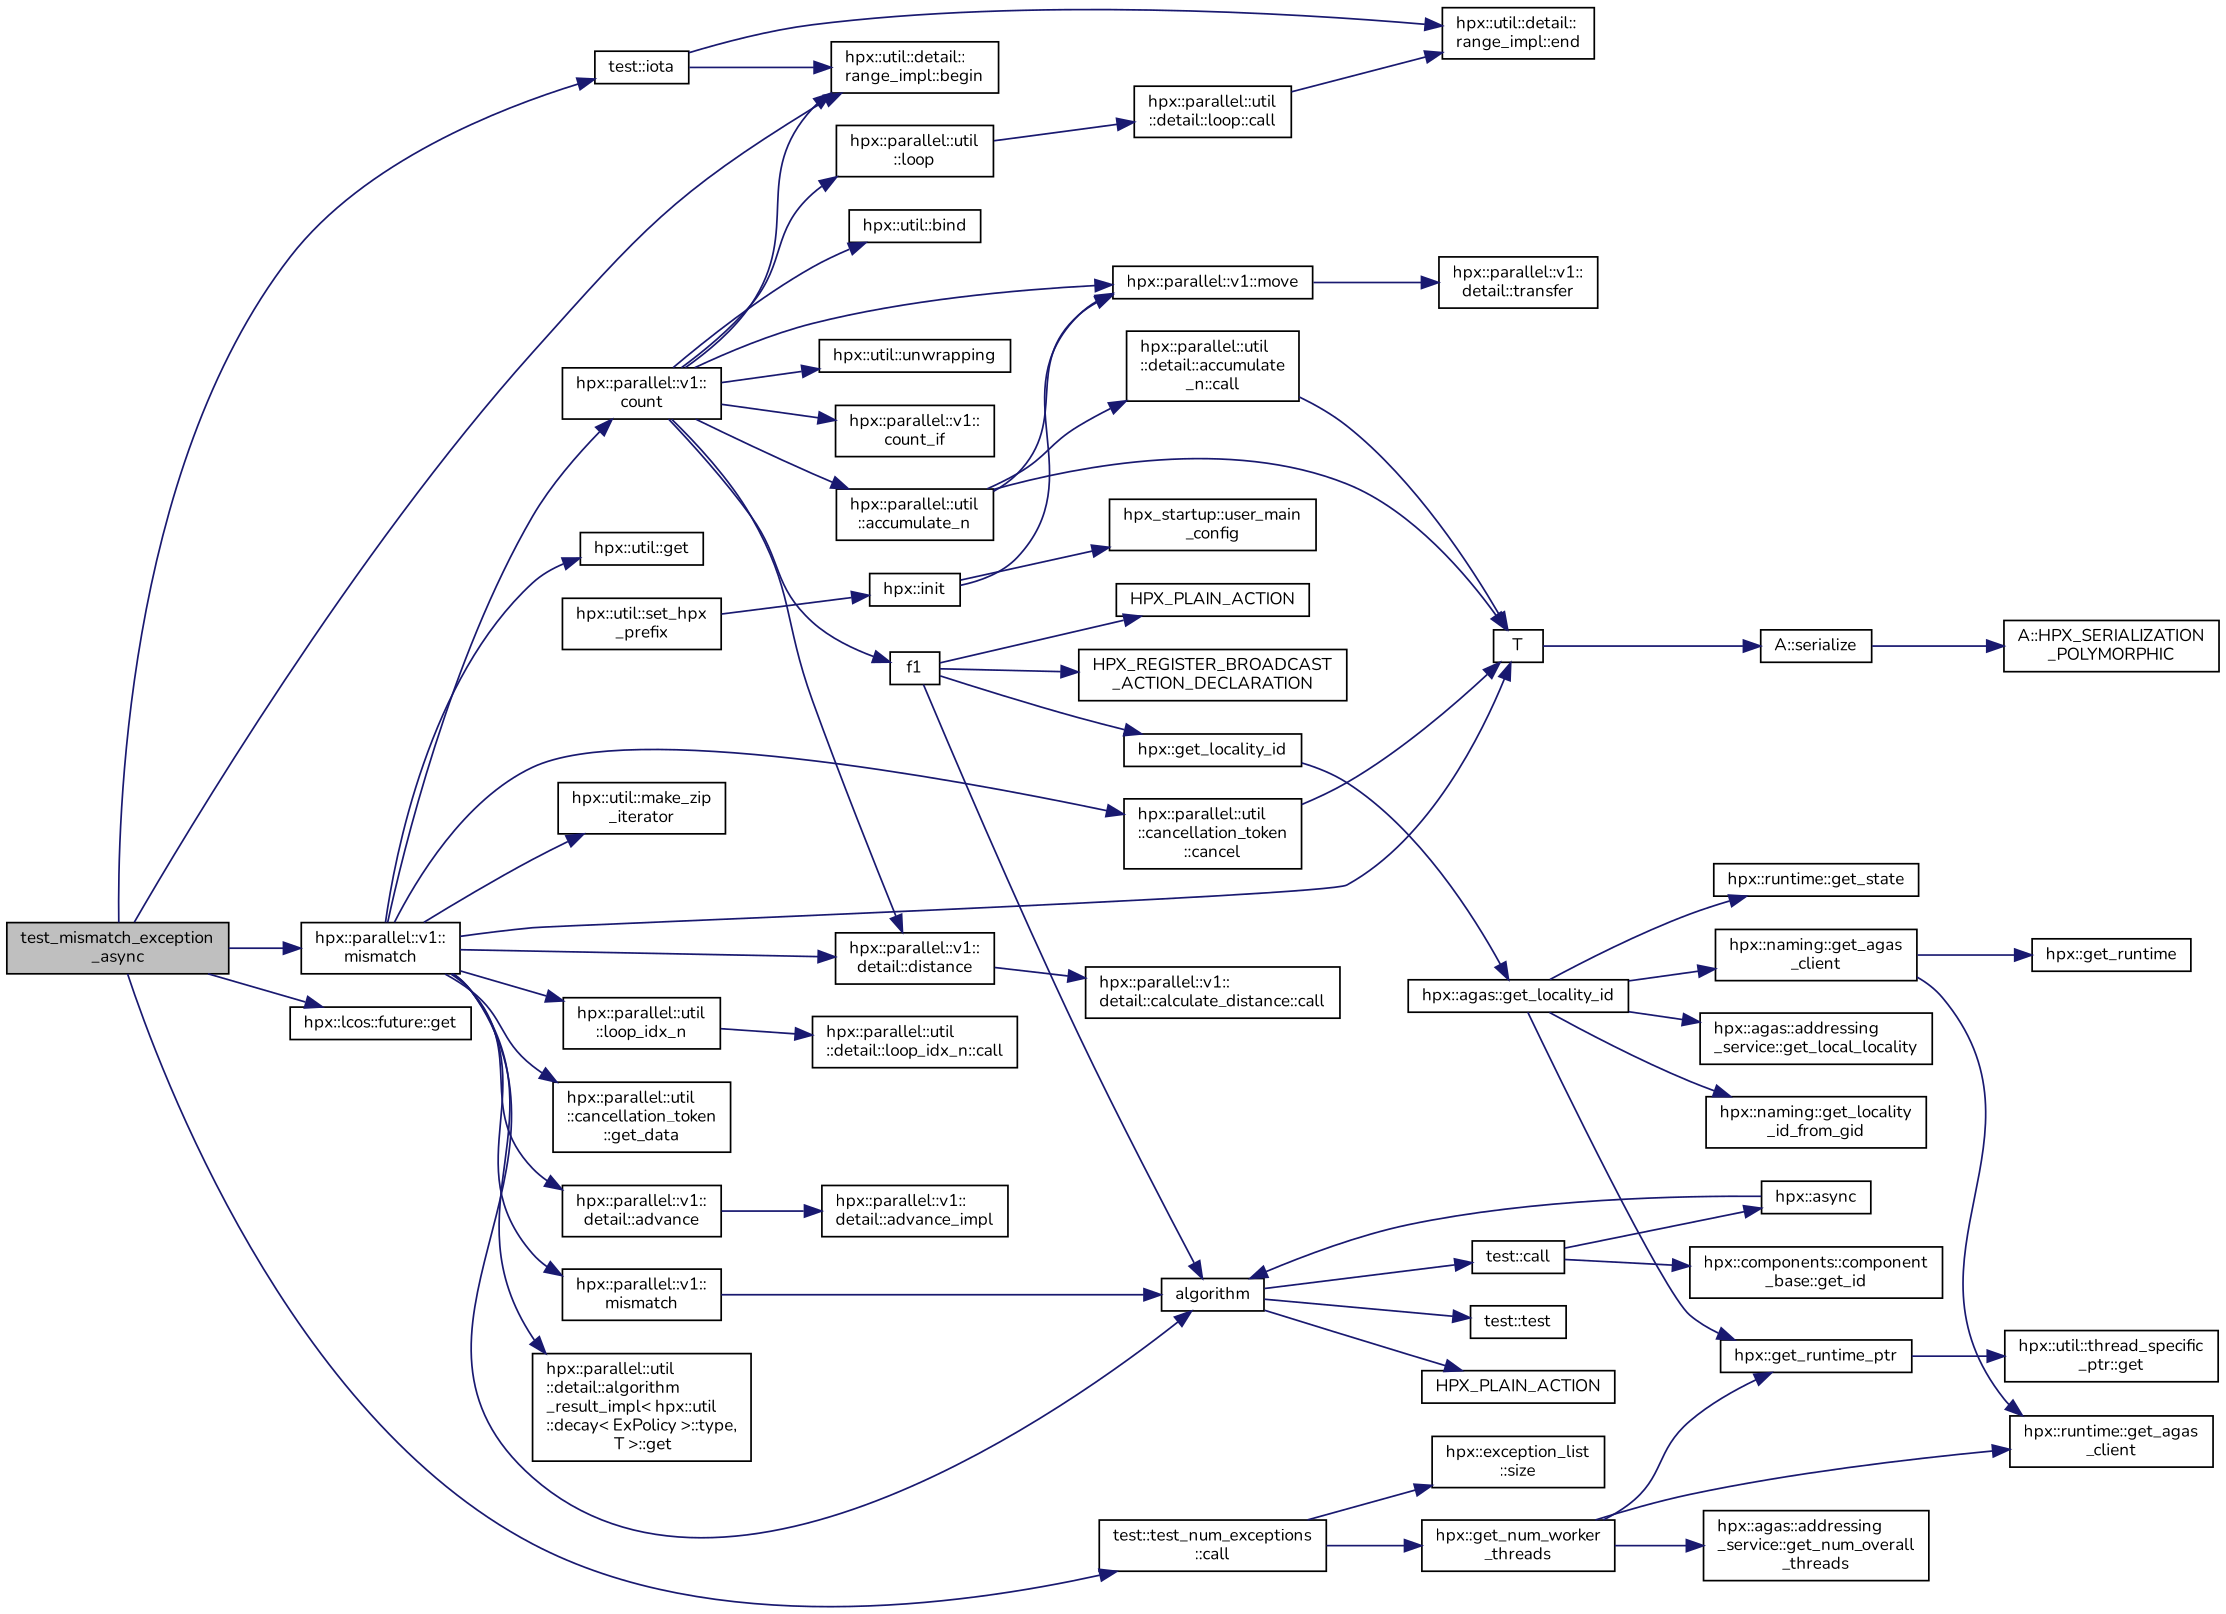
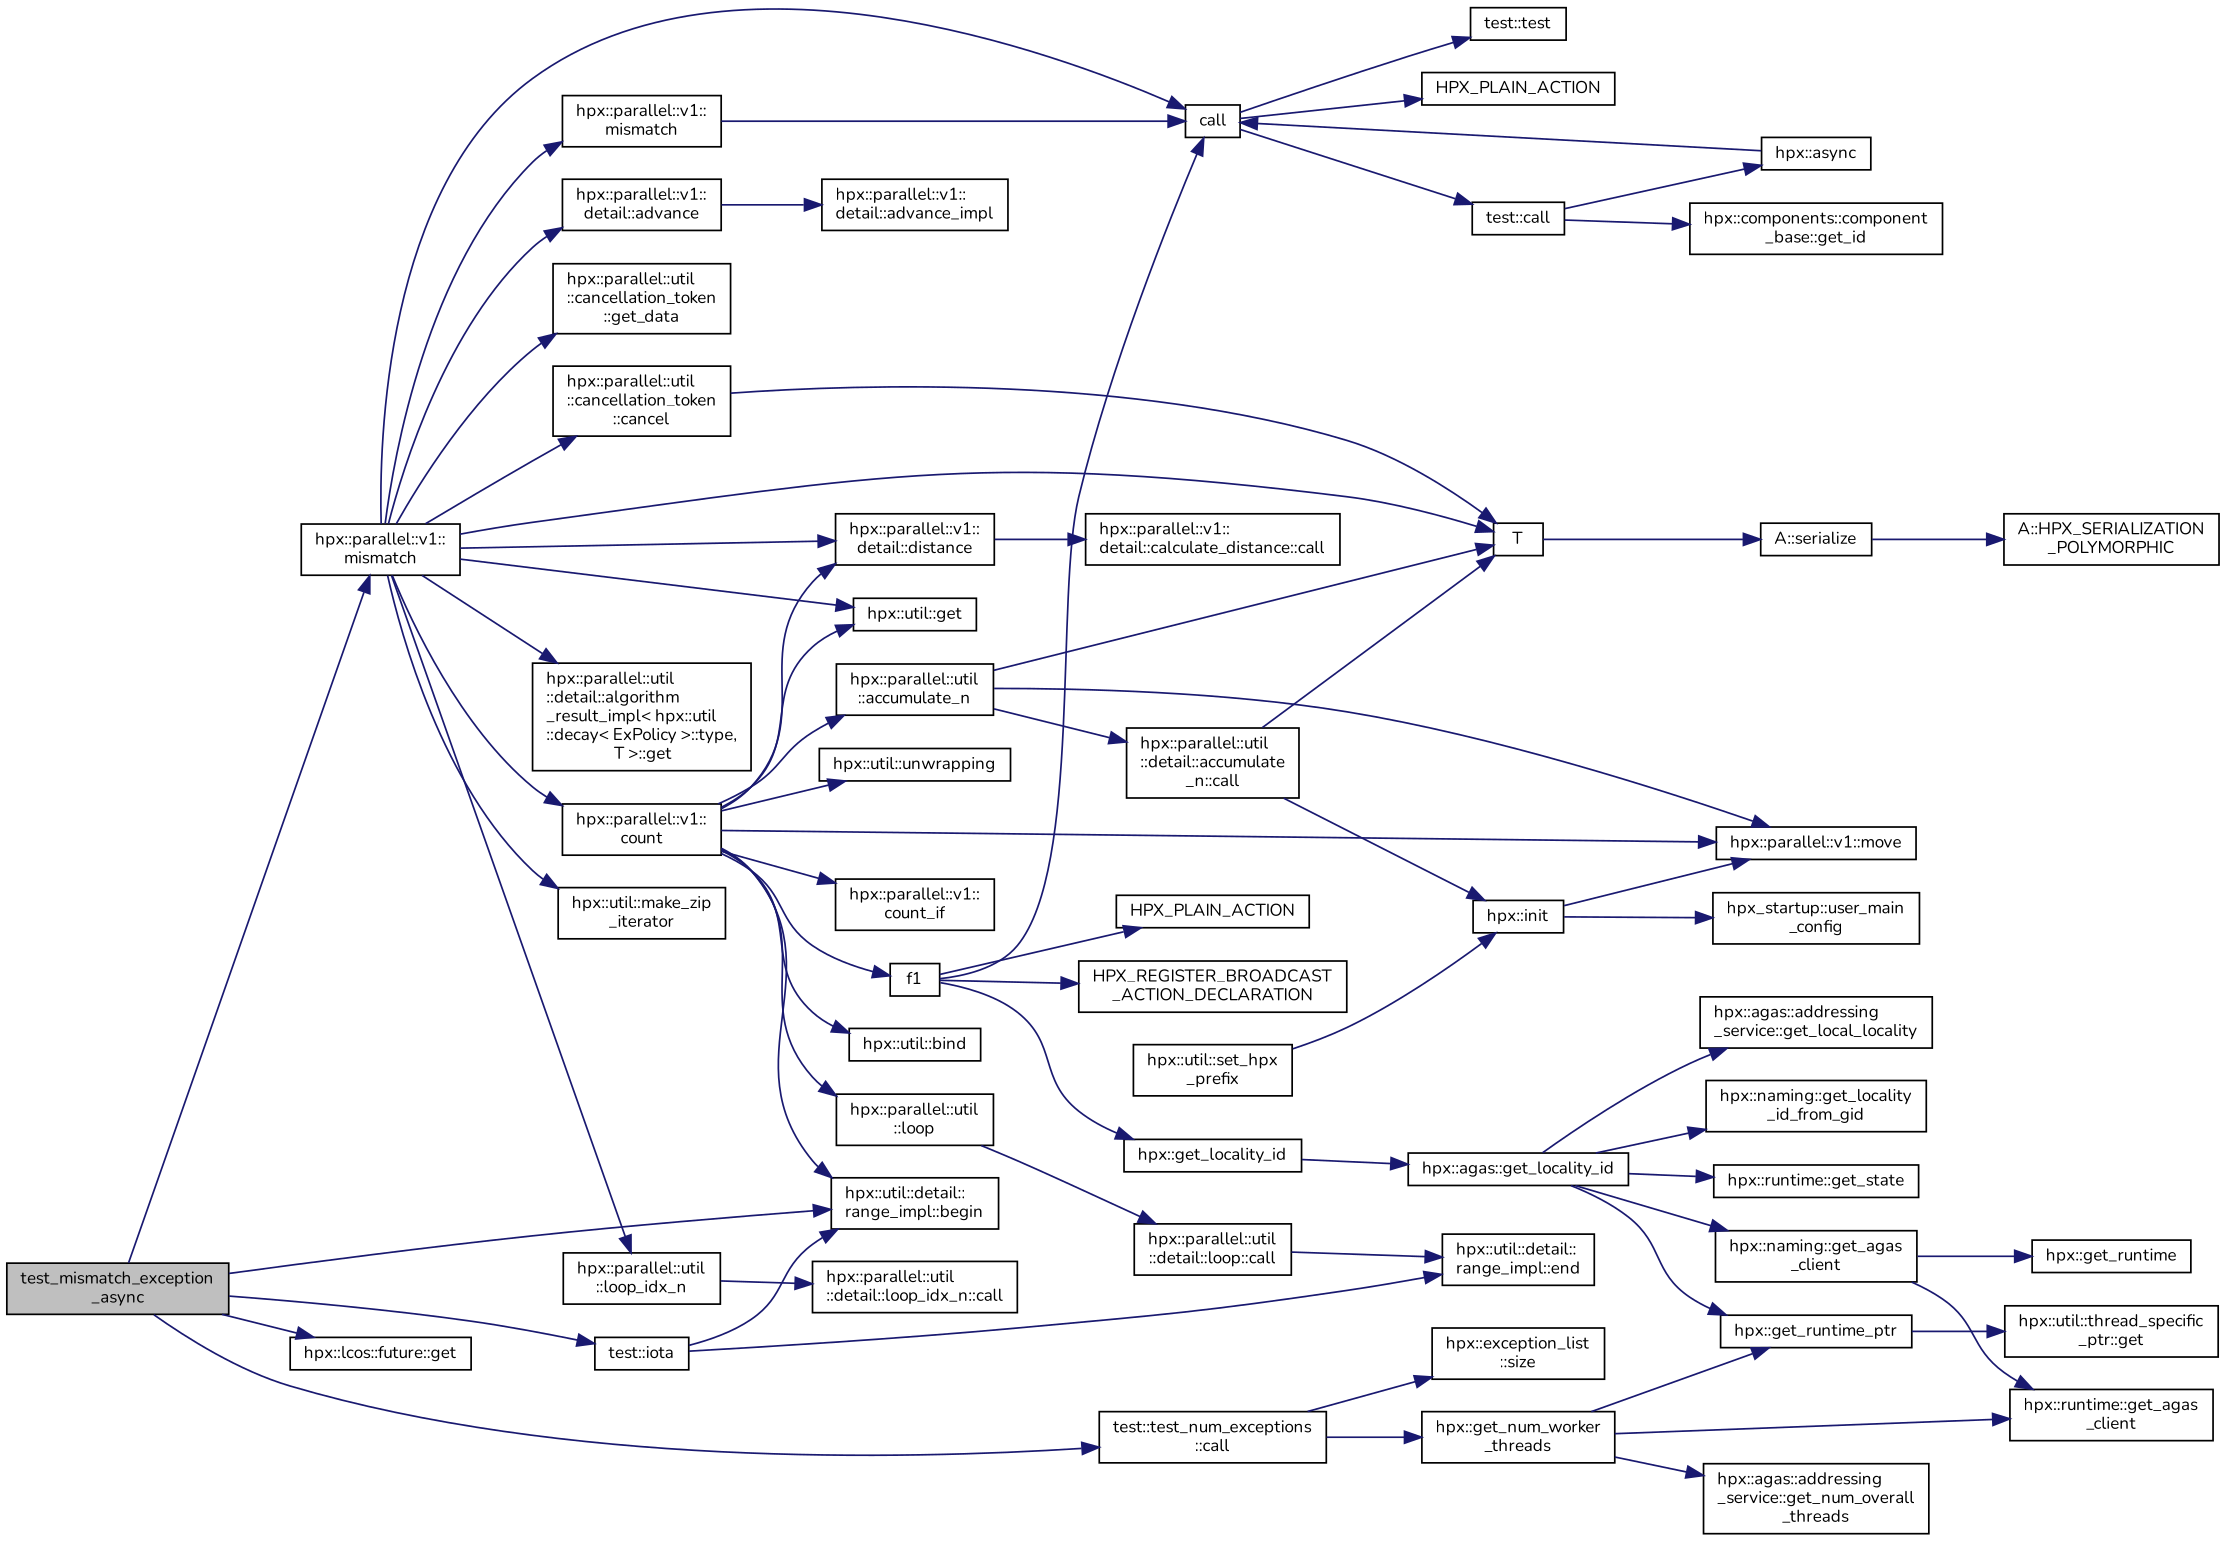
node "hpx::parallel::v1:: detail::transfer": removed
edge "hpx::parallel::v1:: count" -> "hpx::util::get": added
edge "hpx::parallel::util ::detail::accumulate _n::call" -> "hpx::init": added
node "algorithm": label "algorithm" -> "call"
